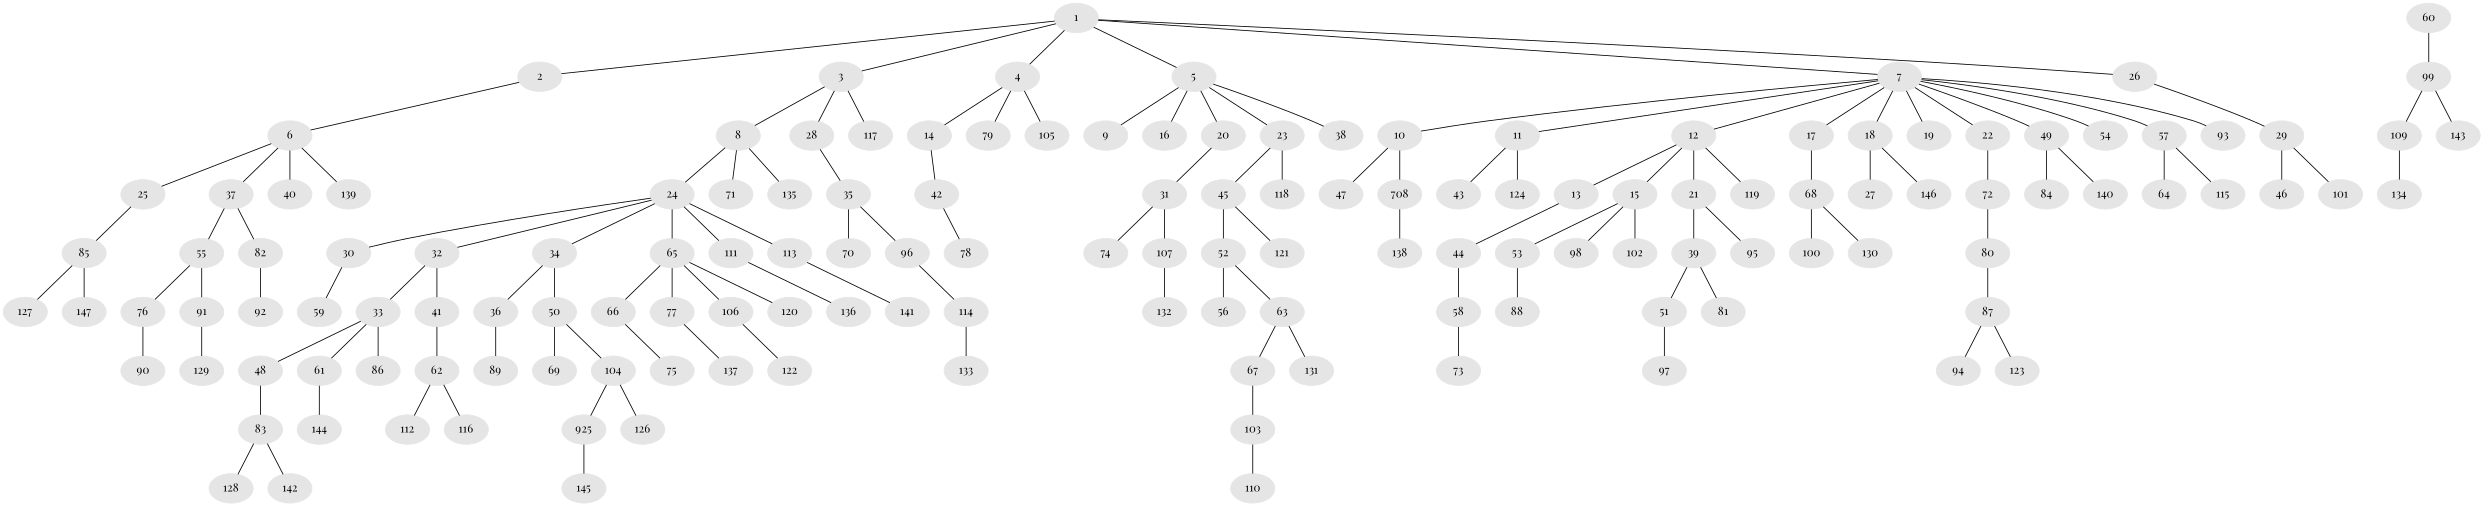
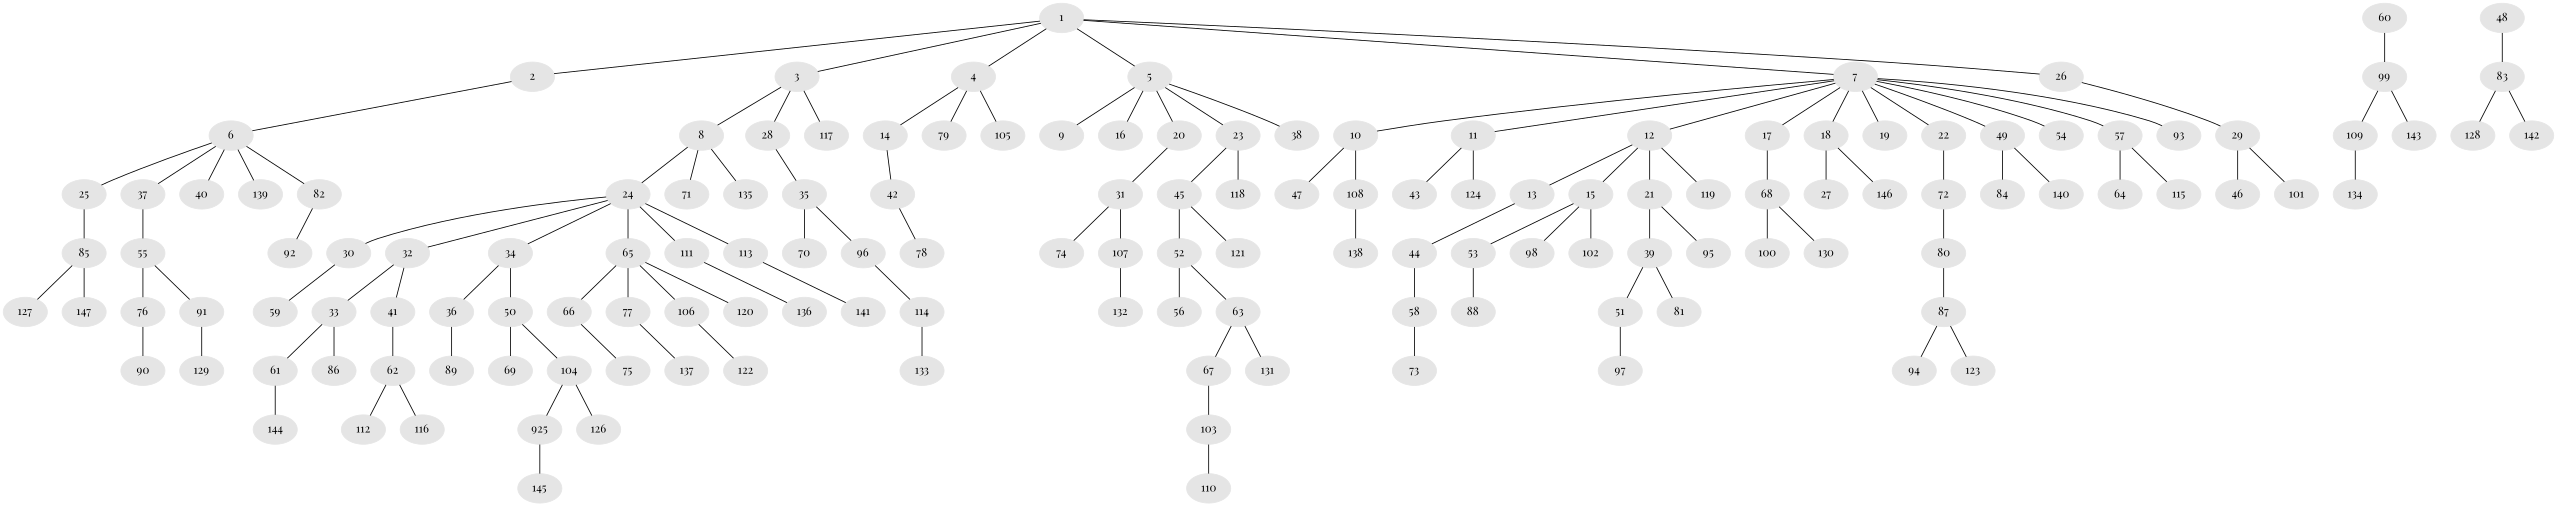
node "708": label "708" -> "108"
edge "37" -- "82": now "6" -- "82"
edge "33" -- "48": removed
